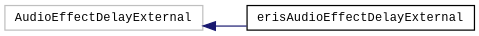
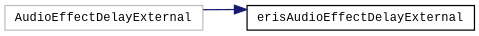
edge "erisAudioEffectDelayExternal" -> "AudioEffectDelayExternal": reversed
